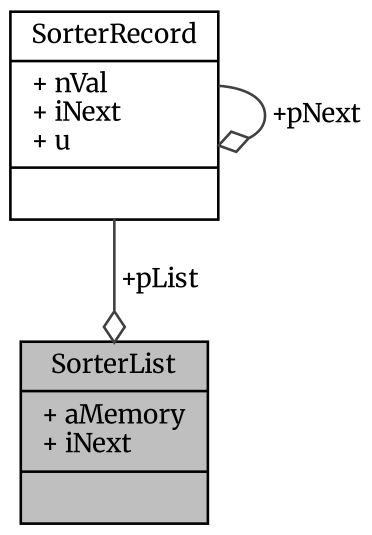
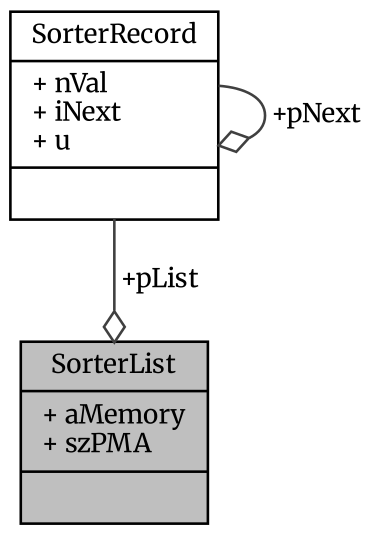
node "SorterList": text "+ iNext" -> "+ szPMA"
